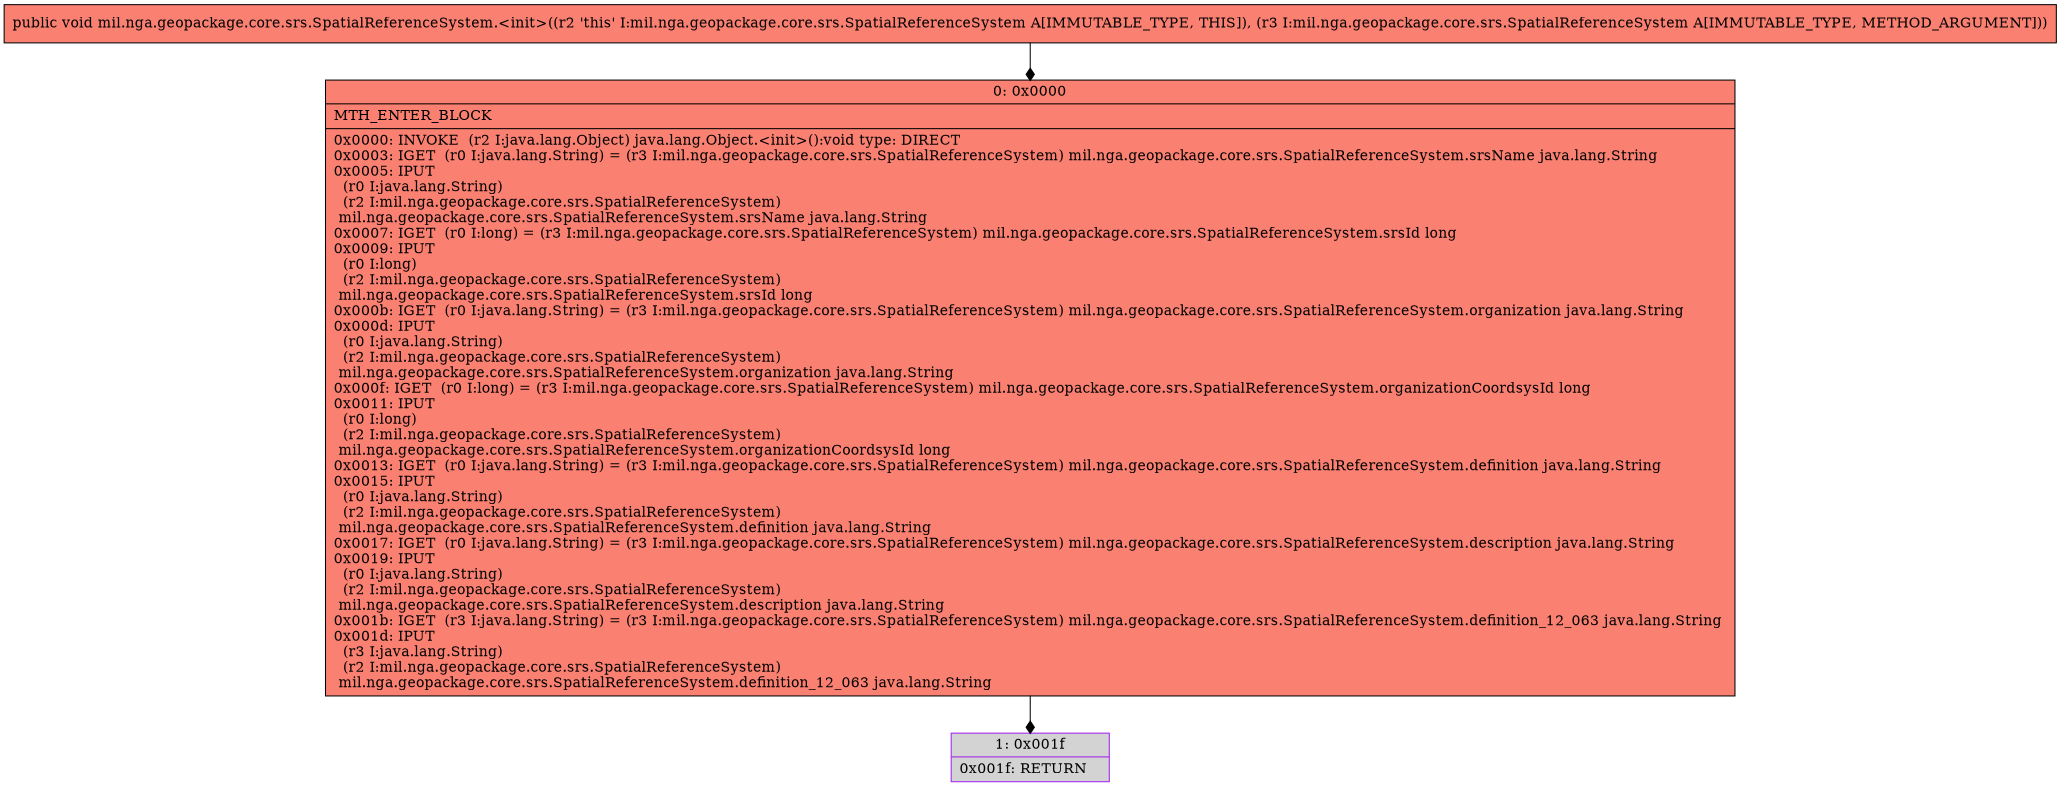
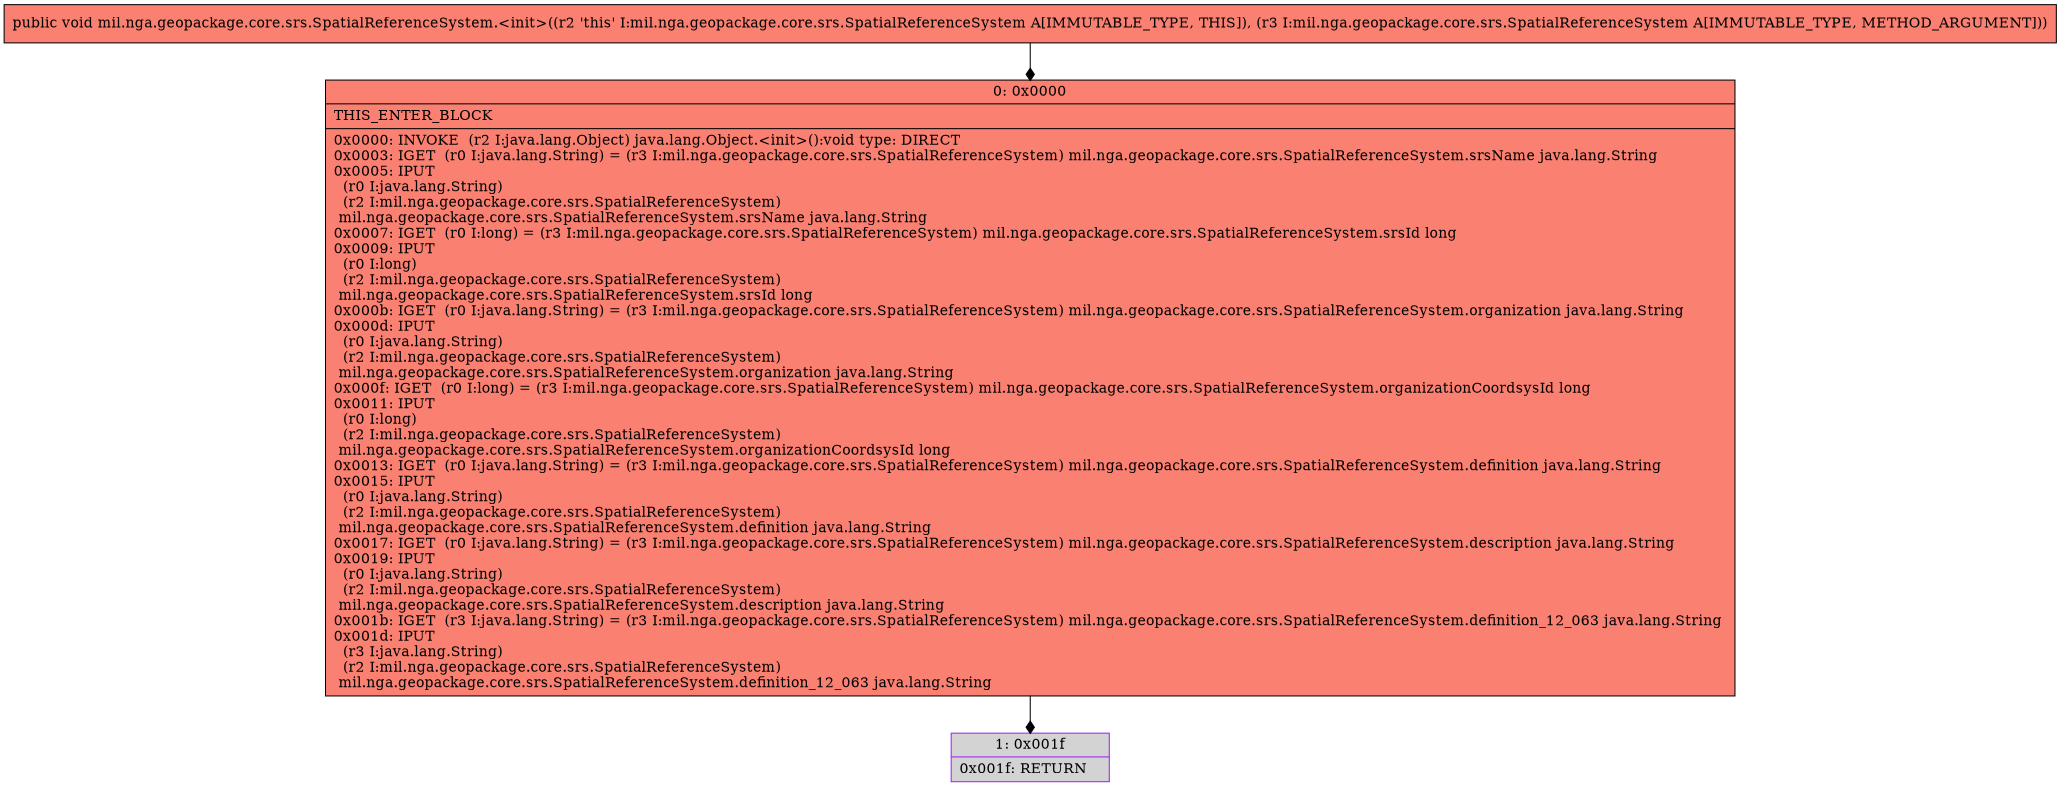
node "0: 0x0000": text "MTH_ENTER_BLOCK" -> "THIS_ENTER_BLOCK"
